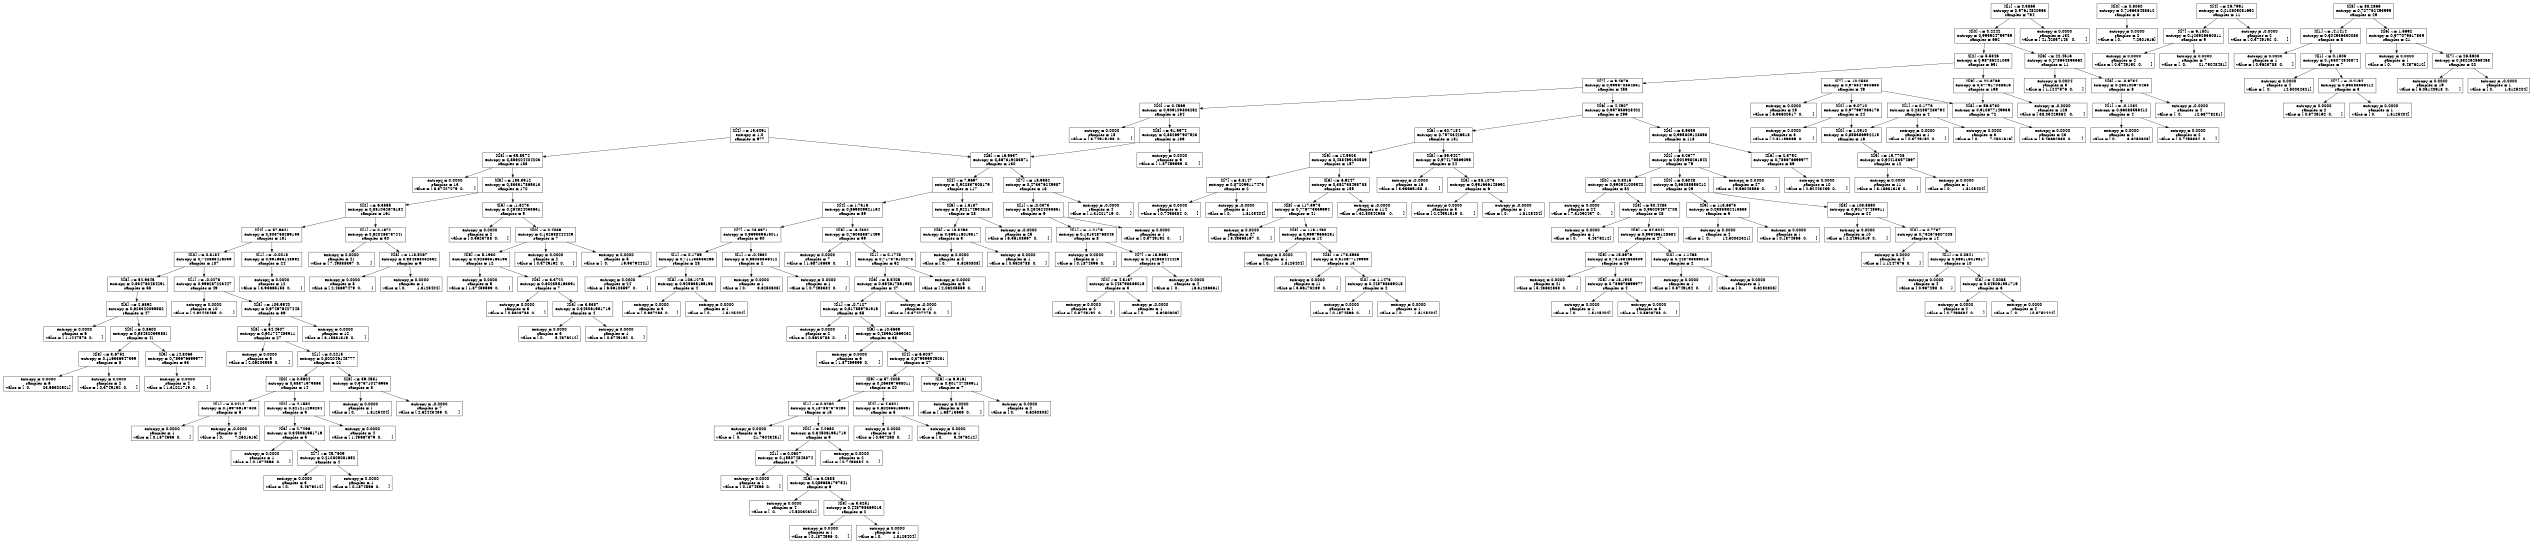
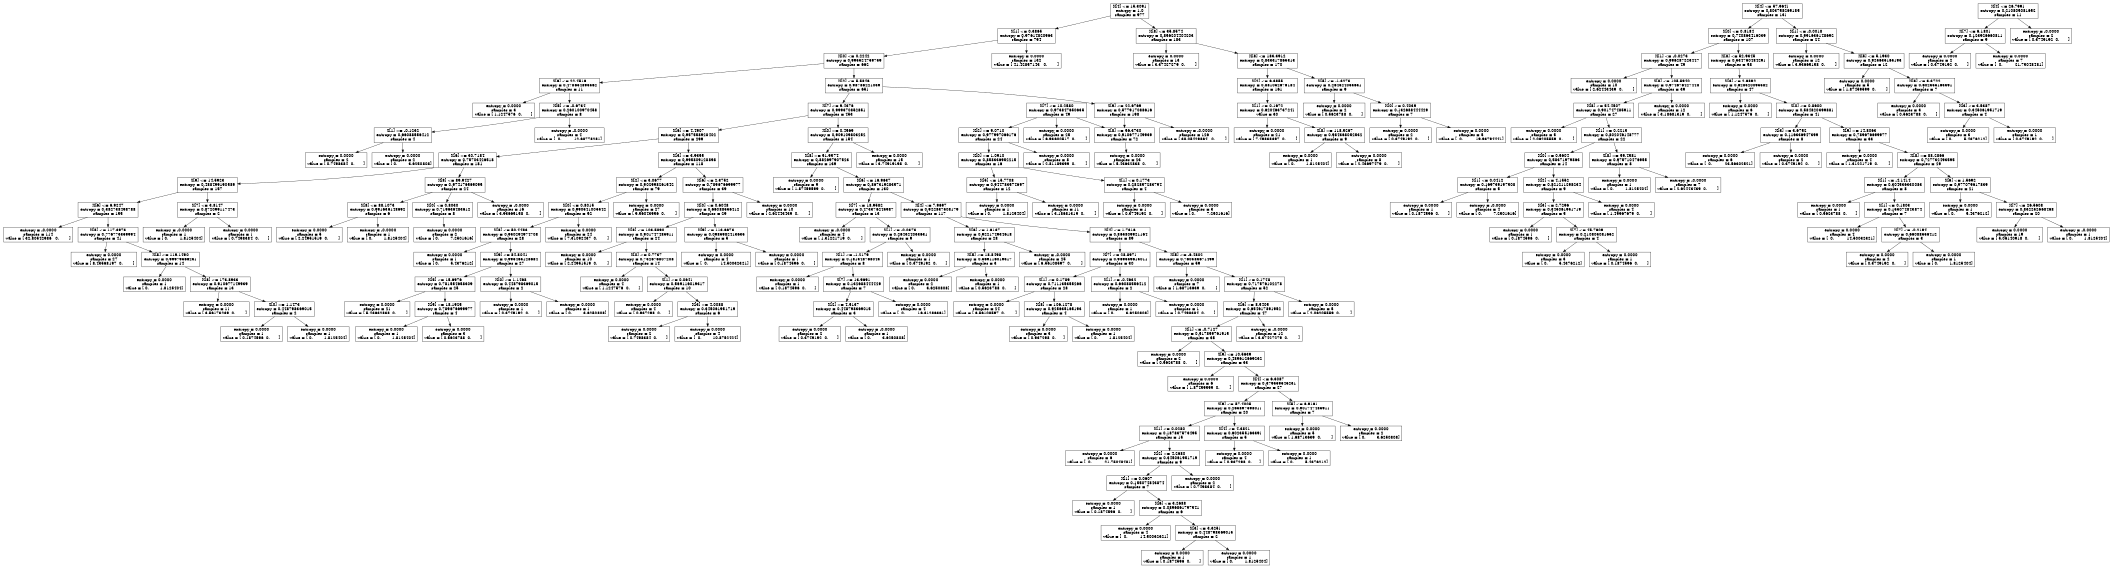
node "X[7] <= 9.4376 entropy = 0.999370854851 samples = 453": label "X[7] <= 9.4376 entropy = 0.999370854851 samples = 453" -> "X[7] <= 9.4376 entropy = 0.999370852851 samples = 453"
node "entropy = 0.0004 samples = 3 value = [ 1.1247576  0.       ]": label "entropy = 0.0004 samples = 3 value = [ 1.1247576  0.       ]" -> "entropy = 0.0000 samples = 3 value = [ 1.1247576  0.       ]"
edge "X[1] <= 0.1773 entropy = 0.282857283794 samples = 4" -> "X[0] <= 1.0910 entropy = 0.858336952215 samples = 16": reversed
edge "X[4] <= 15.3091 entropy = 1.0 samples = 977" -> "X[6] <= 16.9637 entropy = 0.867319283571 samples = 130": now "X[4] <= 15.3091 entropy = 1.0 samples = 977" -> "X[1] <= 0.3865 entropy = 0.97614820963 samples = 794"
edge "X[9] <= 14.8063 entropy = 0.789676699977 samples = 33" -> "X[8] <= 88.2866 entropy = 0.727732493595 samples = 29": added
node "X[5] <= 15.7708 entropy = 0.944183574697 samples = 12": label "X[5] <= 15.7708 entropy = 0.944183574697 samples = 12" -> "X[5] <= 15.7708 entropy = 0.944783574697 samples = 12"
edge "X[2] <= 3.0677 entropy = 0.902998261542 samples = 79" -> "X[0] <= 0.6048 entropy = 0.66088556412 samples = 29": now "X[6] <= 2.3752 entropy = 0.789676699977 samples = 39" -> "X[0] <= 0.6048 entropy = 0.66088556412 samples = 29"
edge "X[8] <= 89.9427 entropy = 0.974176569095 samples = 24" -> "X[0] <= 0.8030 entropy = 0.719636483612 samples = 8": added
node "X[4] <= 1.7316 entropy = 0.869809921164 samples = 89": label "X[4] <= 1.7316 entropy = 0.869809921164 samples = 89" -> "X[4] <= 1.7316 entropy = 0.865809921164 samples = 89"
edge "X[2] <= 6.3855 entropy = 0.881052676184 samples = 161" -> "X[4] <= 57.9641 entropy = 0.803758269185 samples = 131": removed
node "X[1] <= 0.1672 entropy = 0.620463737241 samples = 30": label "X[1] <= 0.1672 entropy = 0.620463737241 samples = 30" -> "X[1] <= 0.1672 entropy = 0.620463737241 value = 30"
edge "X[0] <= 0.4039 entropy = 0.132688444429 samples = 7" -> "X[5] <= 5.1930 entropy = 0.925635165193 samples = 12": now "X[1] <= -0.0018 entropy = 0.991636148692 samples = 24" -> "X[5] <= 5.1930 entropy = 0.925635165193 samples = 12"
